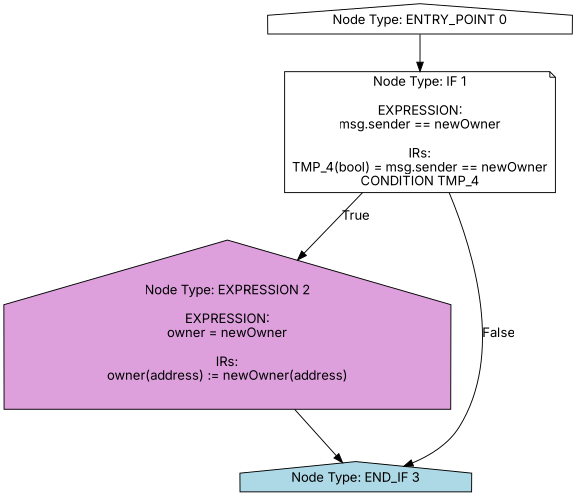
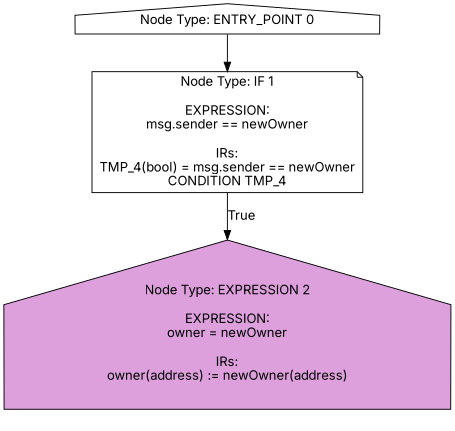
node "Node Type: END_IF 3": removed
